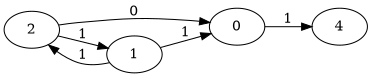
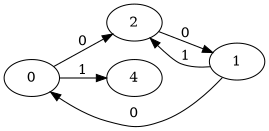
edge "2" -> "0": reversed
edge "1" -> "0": label "1" -> "0"
edge "2" -> "1": label "1" -> "0"
